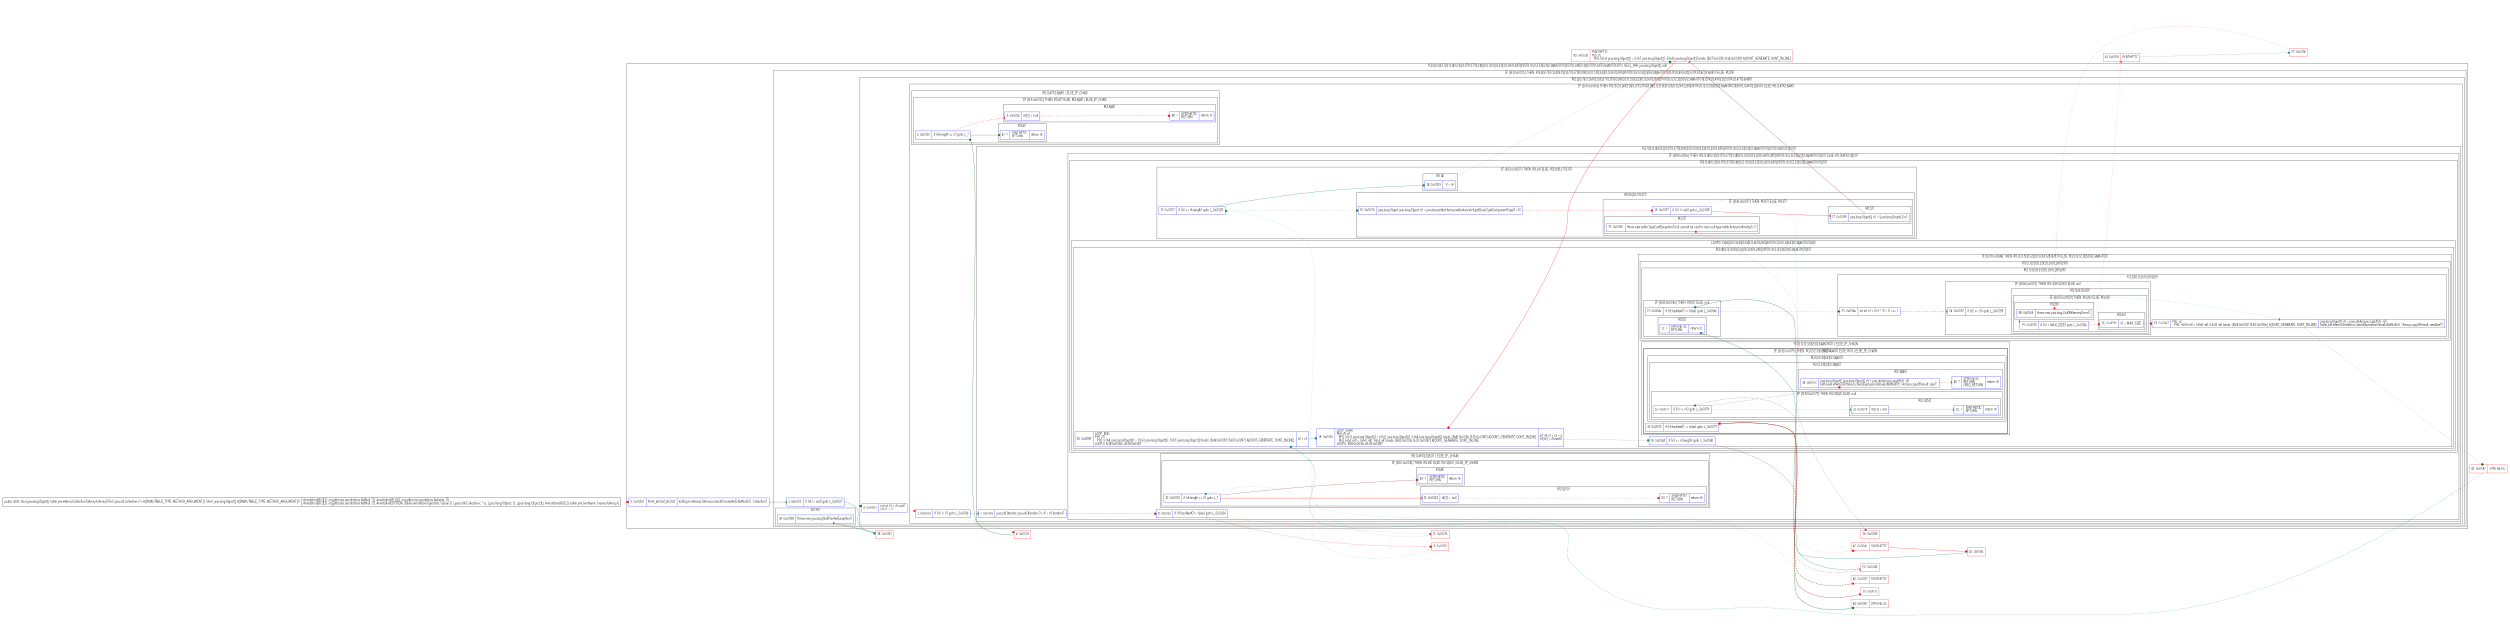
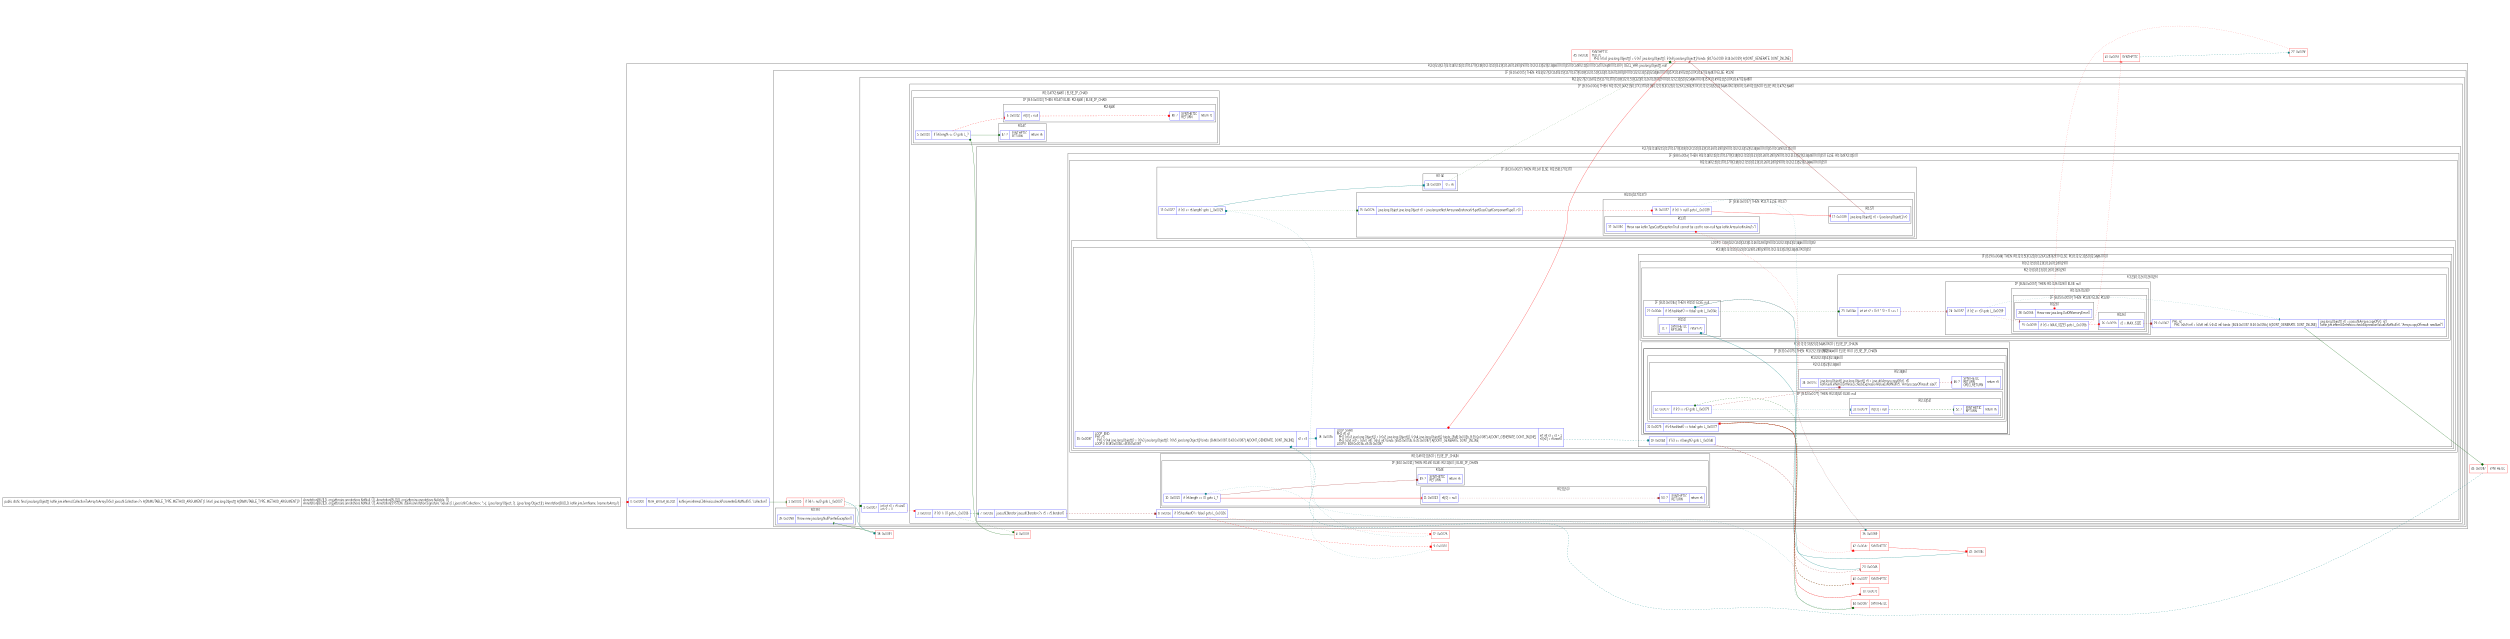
edge "29: 0x0067" -> "43: 0x0087": style dotted -> solid
node "1: 0x0005": color blue -> red
